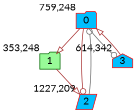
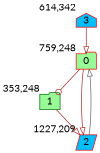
node "0 759,248": fillcolor deepskyblue -> palegreen
edge "0 759,248" -> "1 353,248": arrowhead onormal -> odot
edge "0 759,248" -> "3 614,342": removed
edge "0 759,248" -> "2 1227,209": arrowhead odot -> onormal
edge "2 1227,209" -> "0 759,248": arrowhead odot -> onormal
